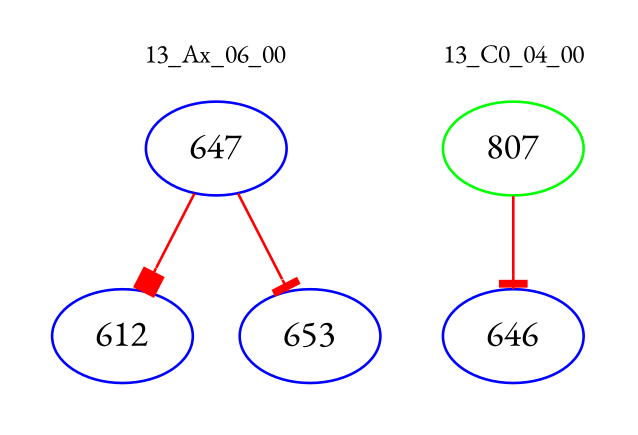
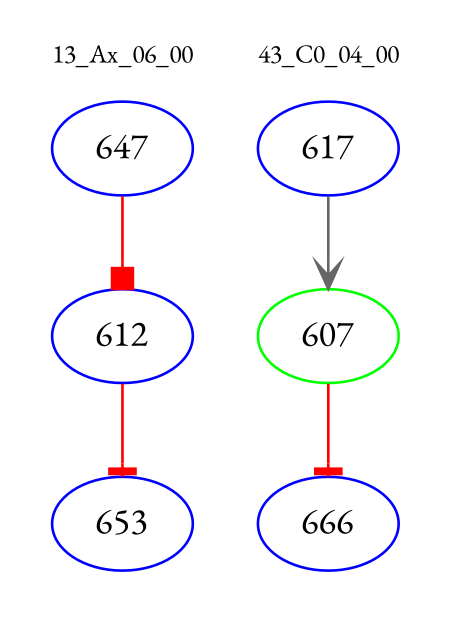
cluster "13_C0_04_00": label "13_C0_04_00" -> "43_C0_04_00"
node "617": added
node "807": label "807" -> "607"
edge "647" -> "653": now "612" -> "653"
node "646": label "646" -> "666"
